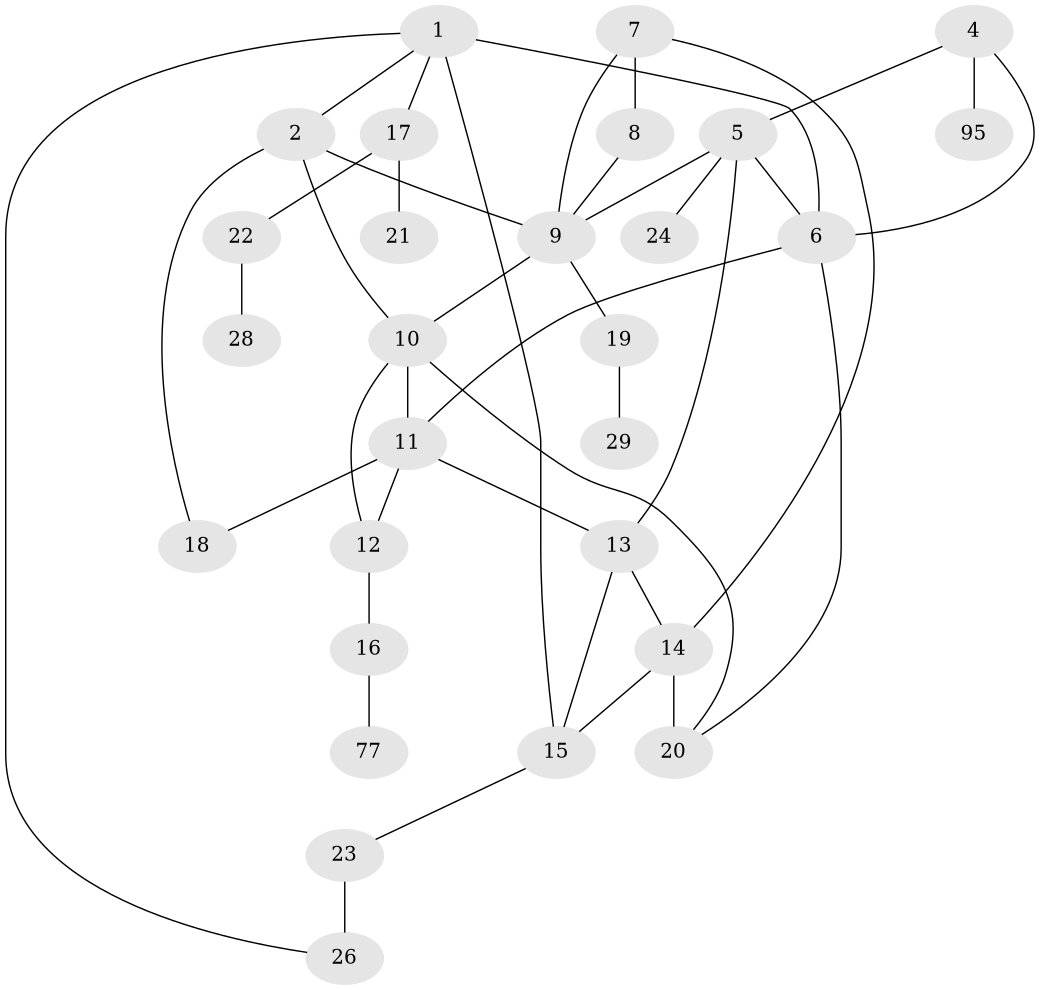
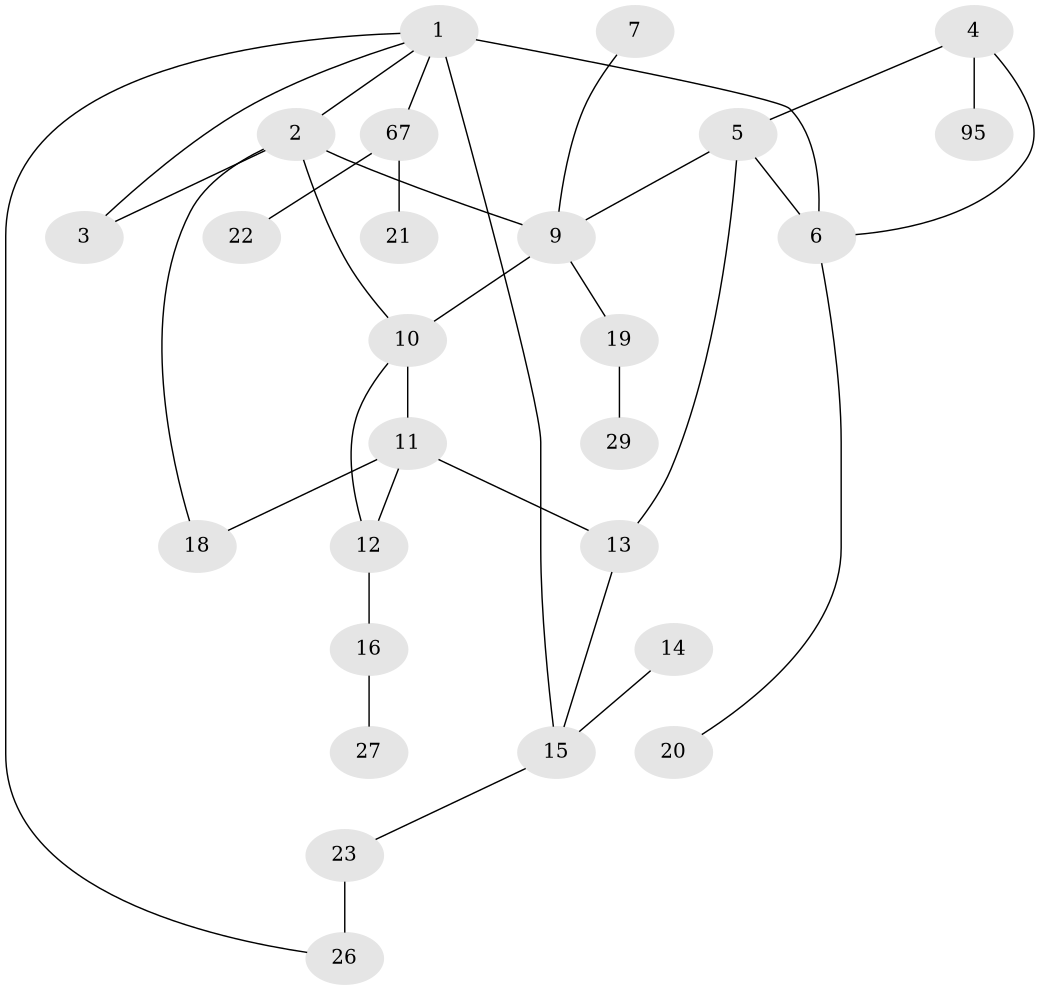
node "17": label "17" -> "67"
node "8": removed
node "3": added
node "24": removed
edge "7" -- "14": removed
edge "6" -- "11": removed
node "28": removed
edge "10" -- "20": removed
edge "13" -- "14": removed
edge "14" -- "20": removed
node "77": label "77" -> "27"
